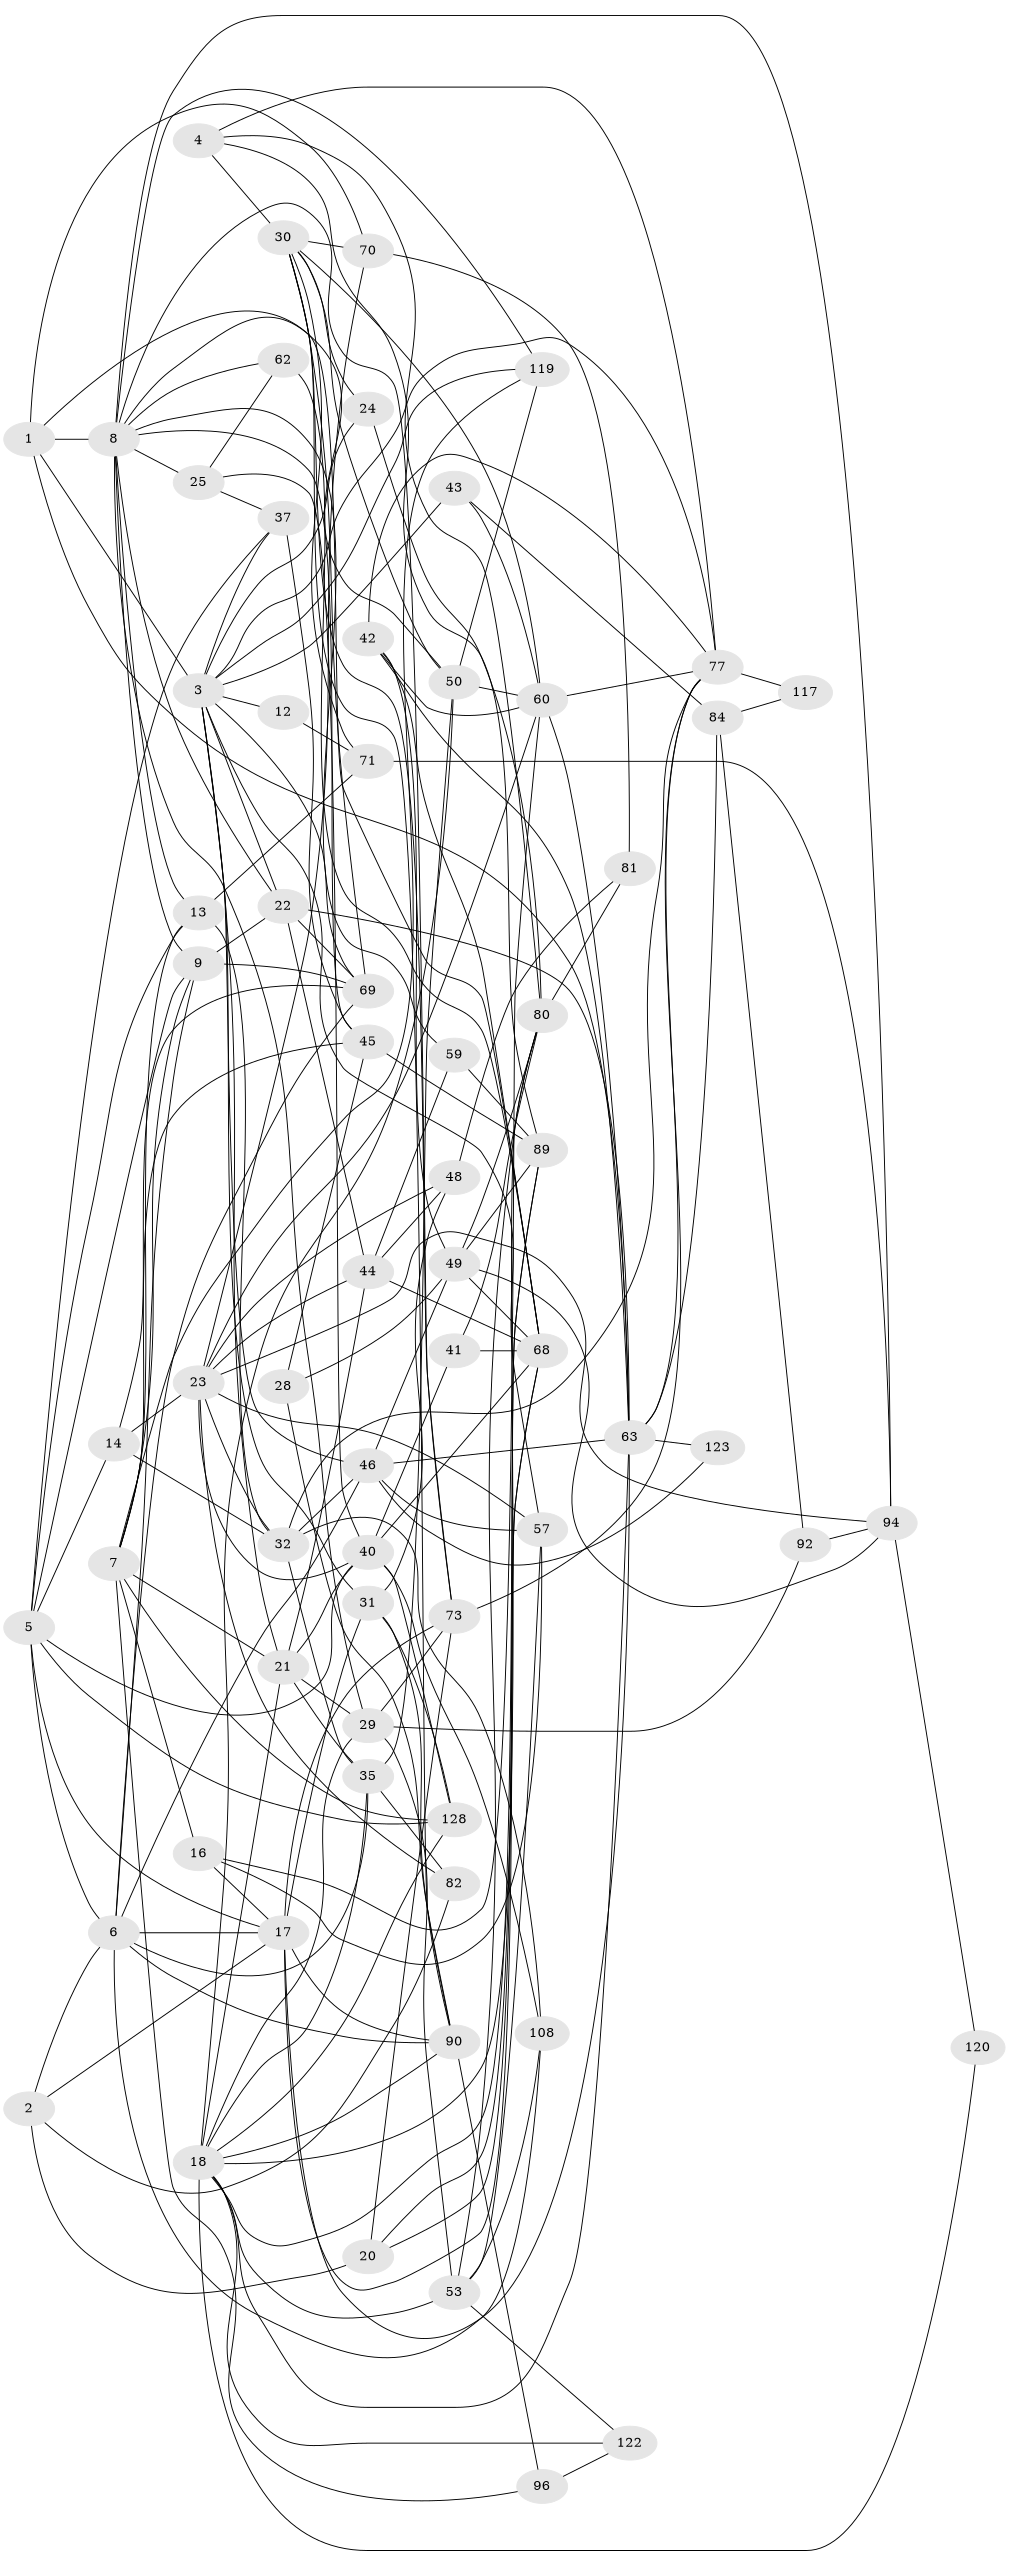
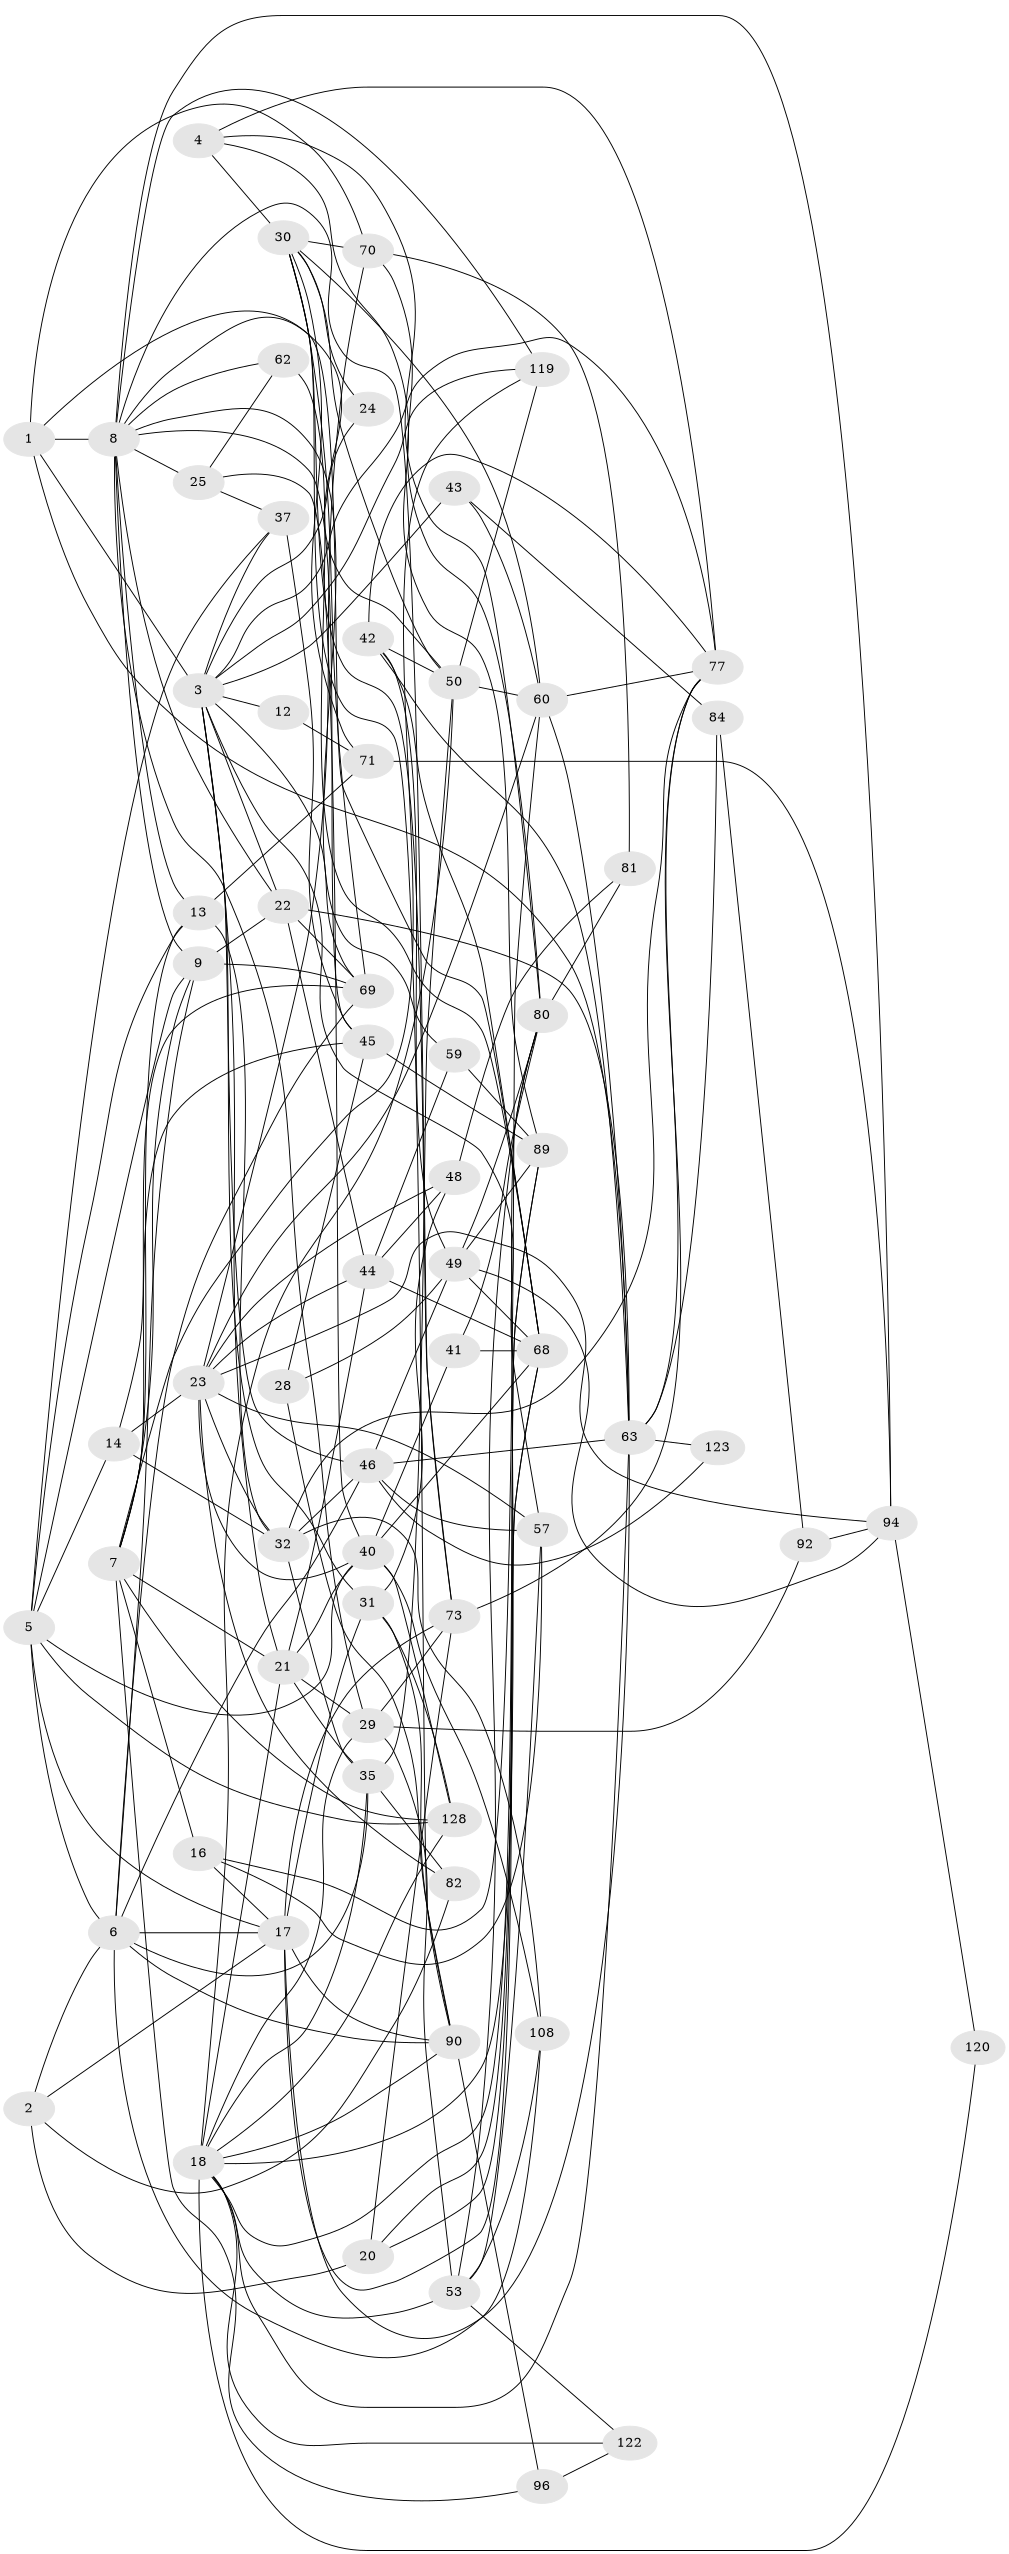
edge "24" -- "80": now "70" -- "80"
node "117": removed
edge "42" -- "60": now "42" -- "50"
